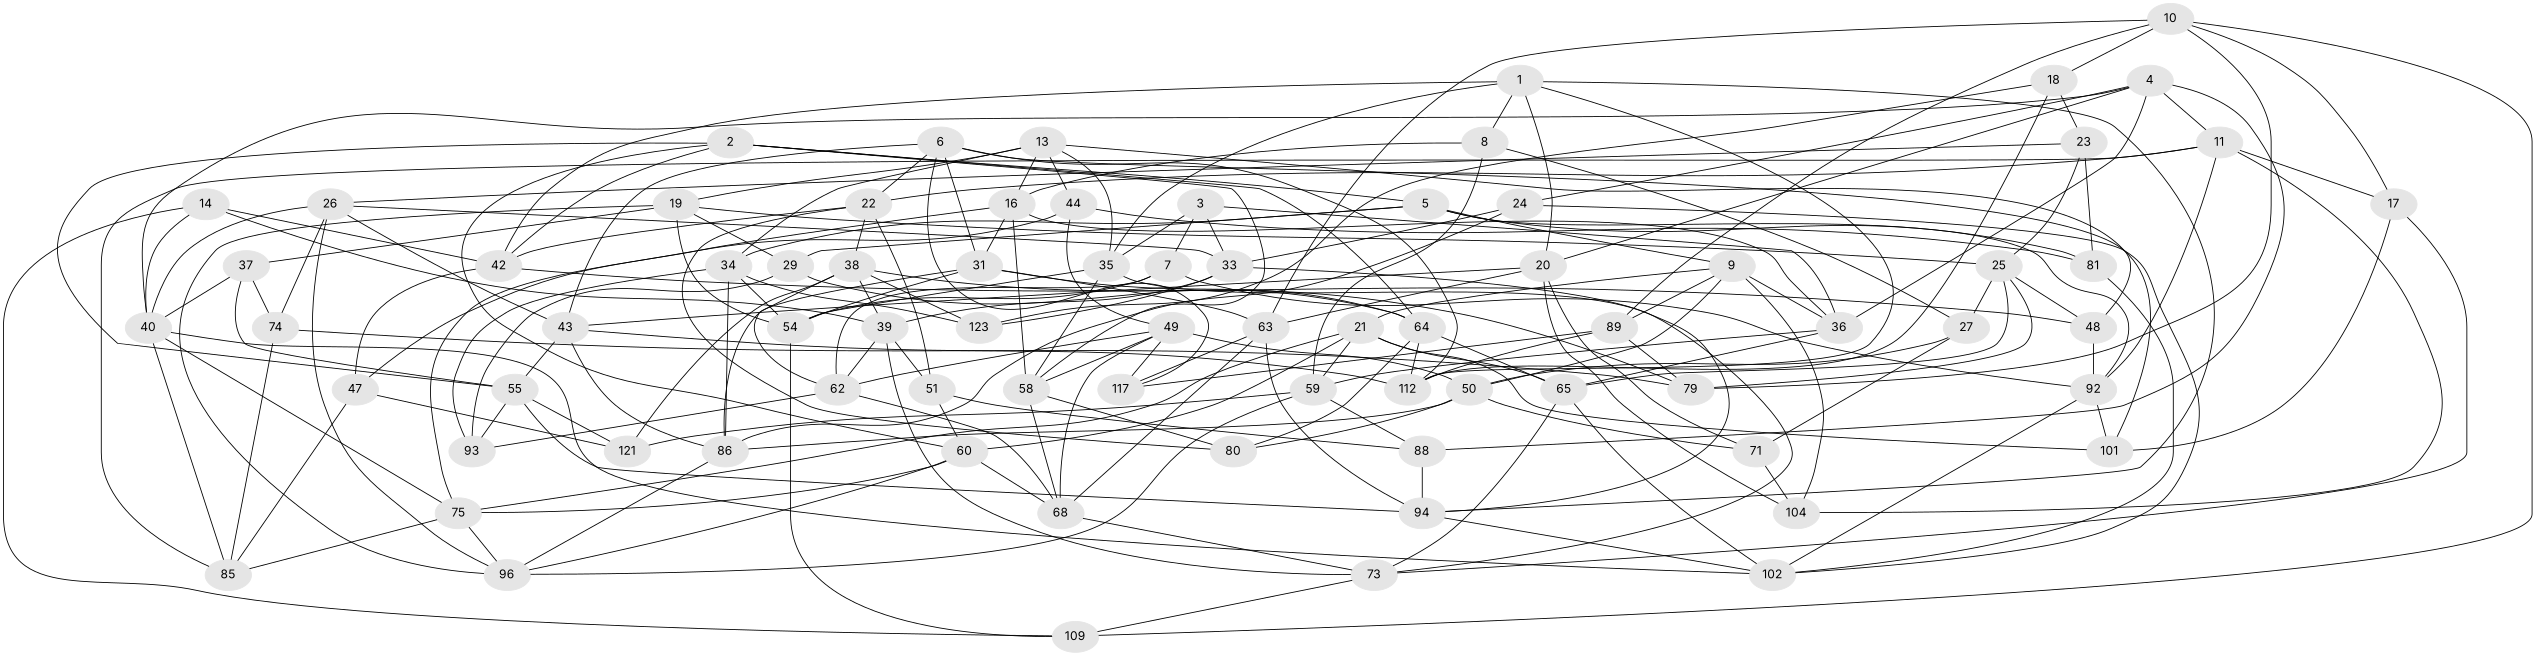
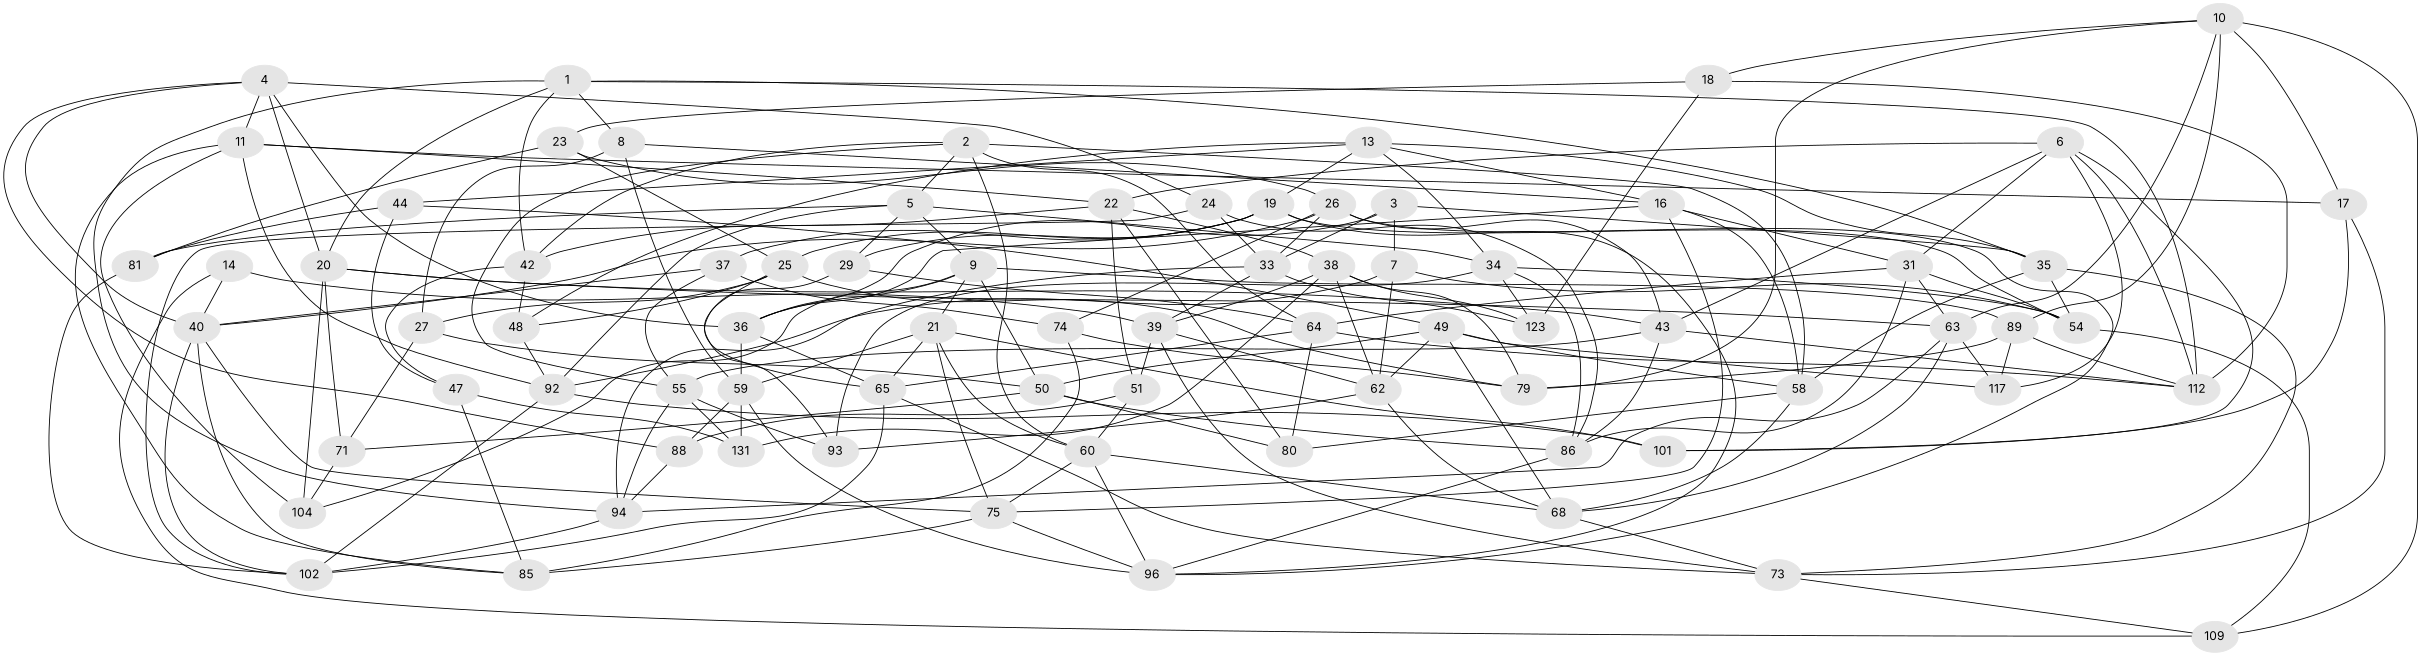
edge "14" -- "42": removed
node "121": label "121" -> "131"
